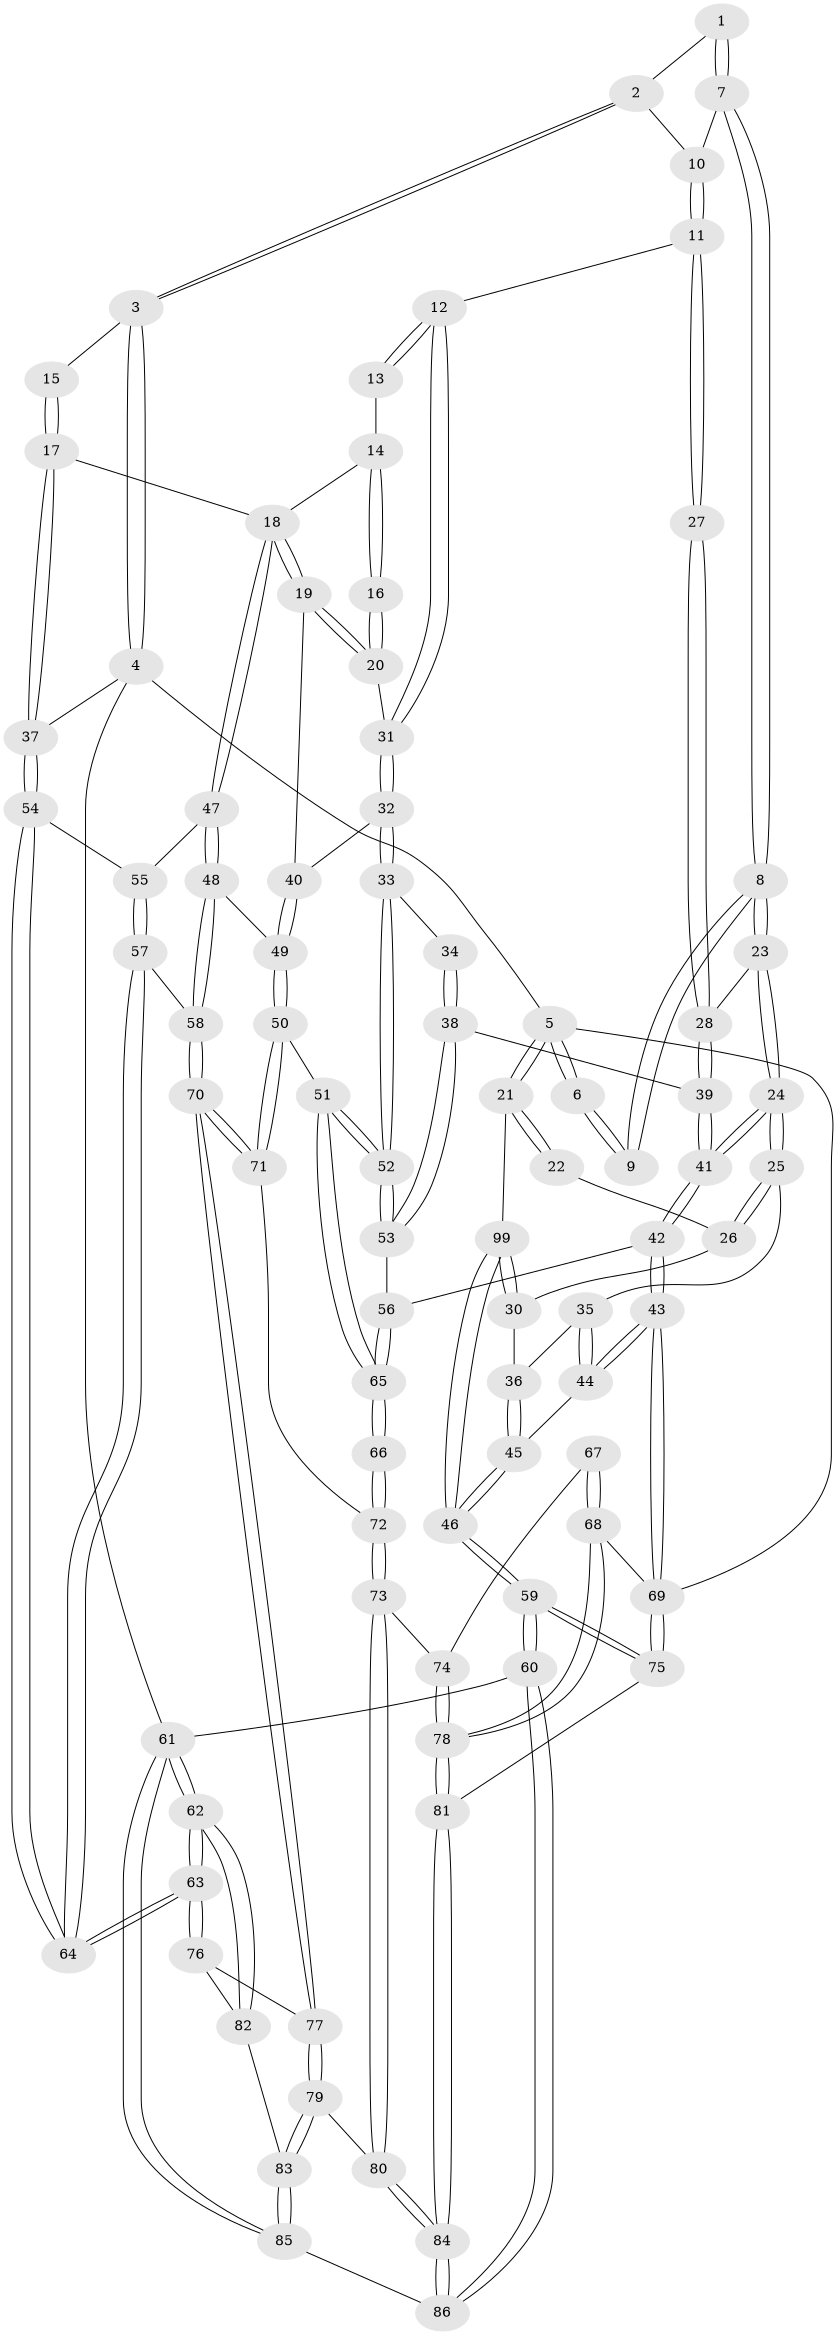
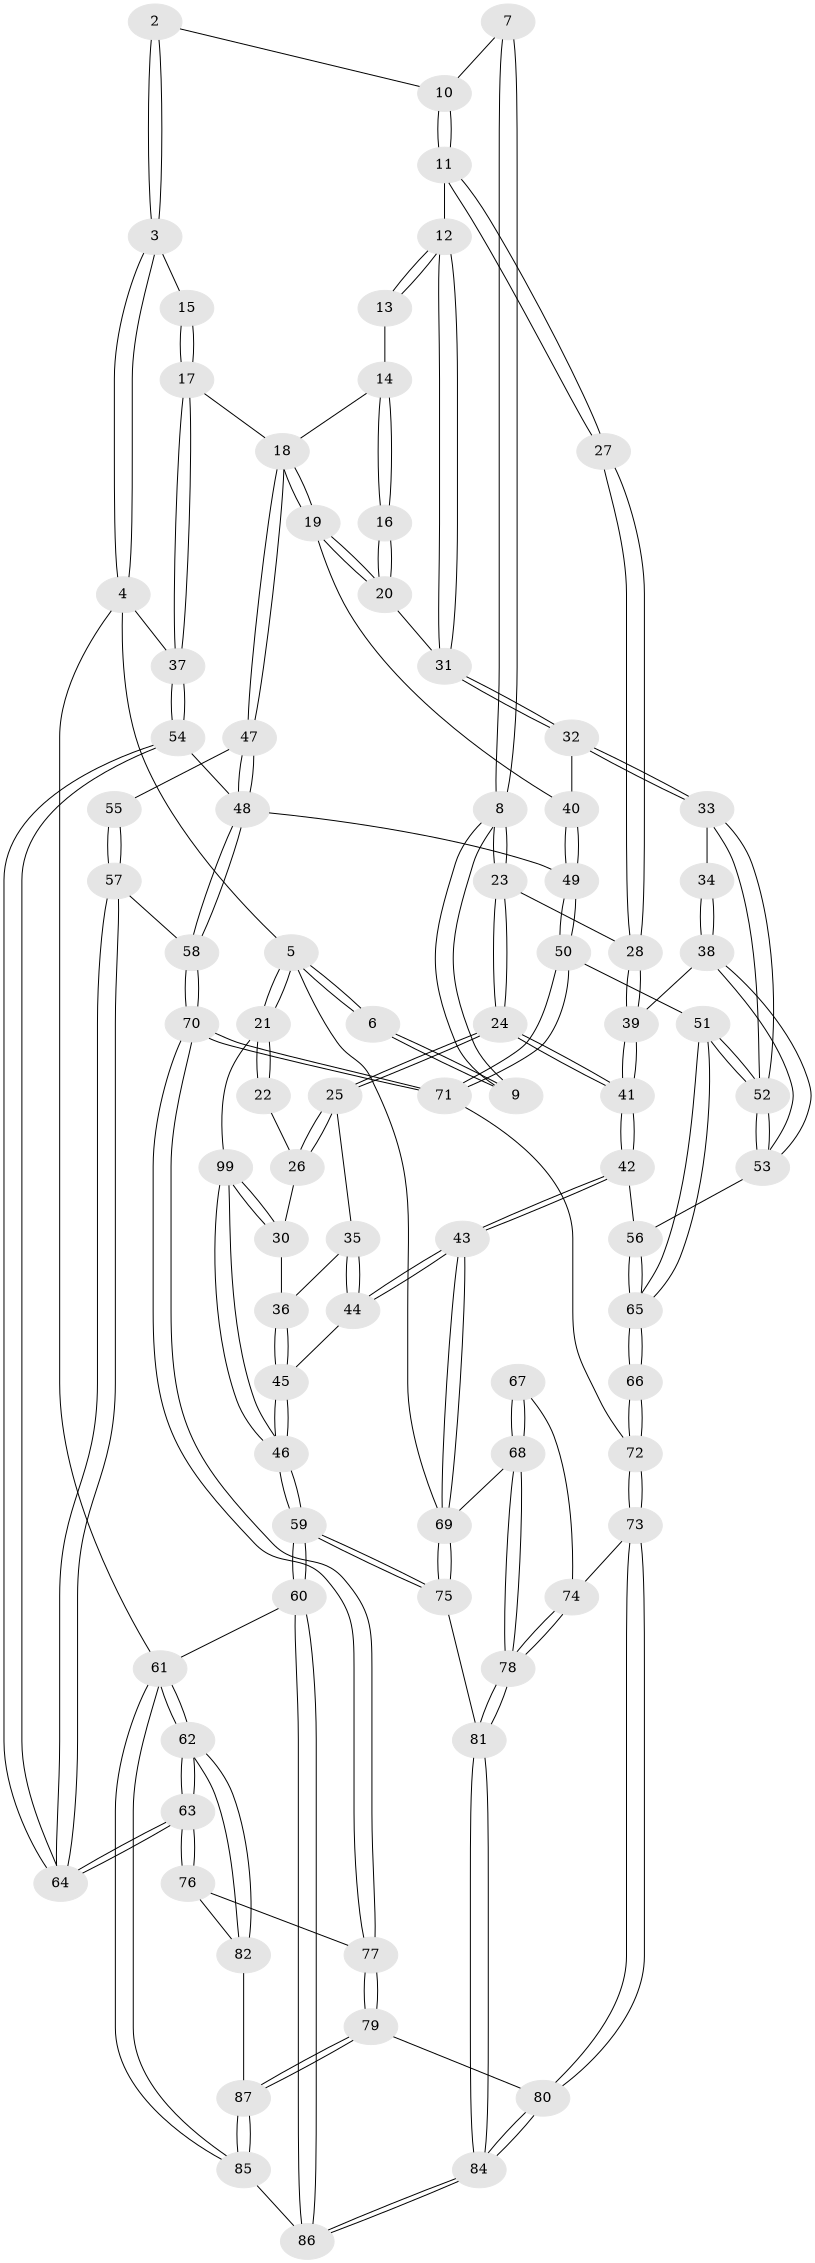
node "1": removed
edge "54" -- "55": now "54" -- "48"
node "83": label "83" -> "87"
